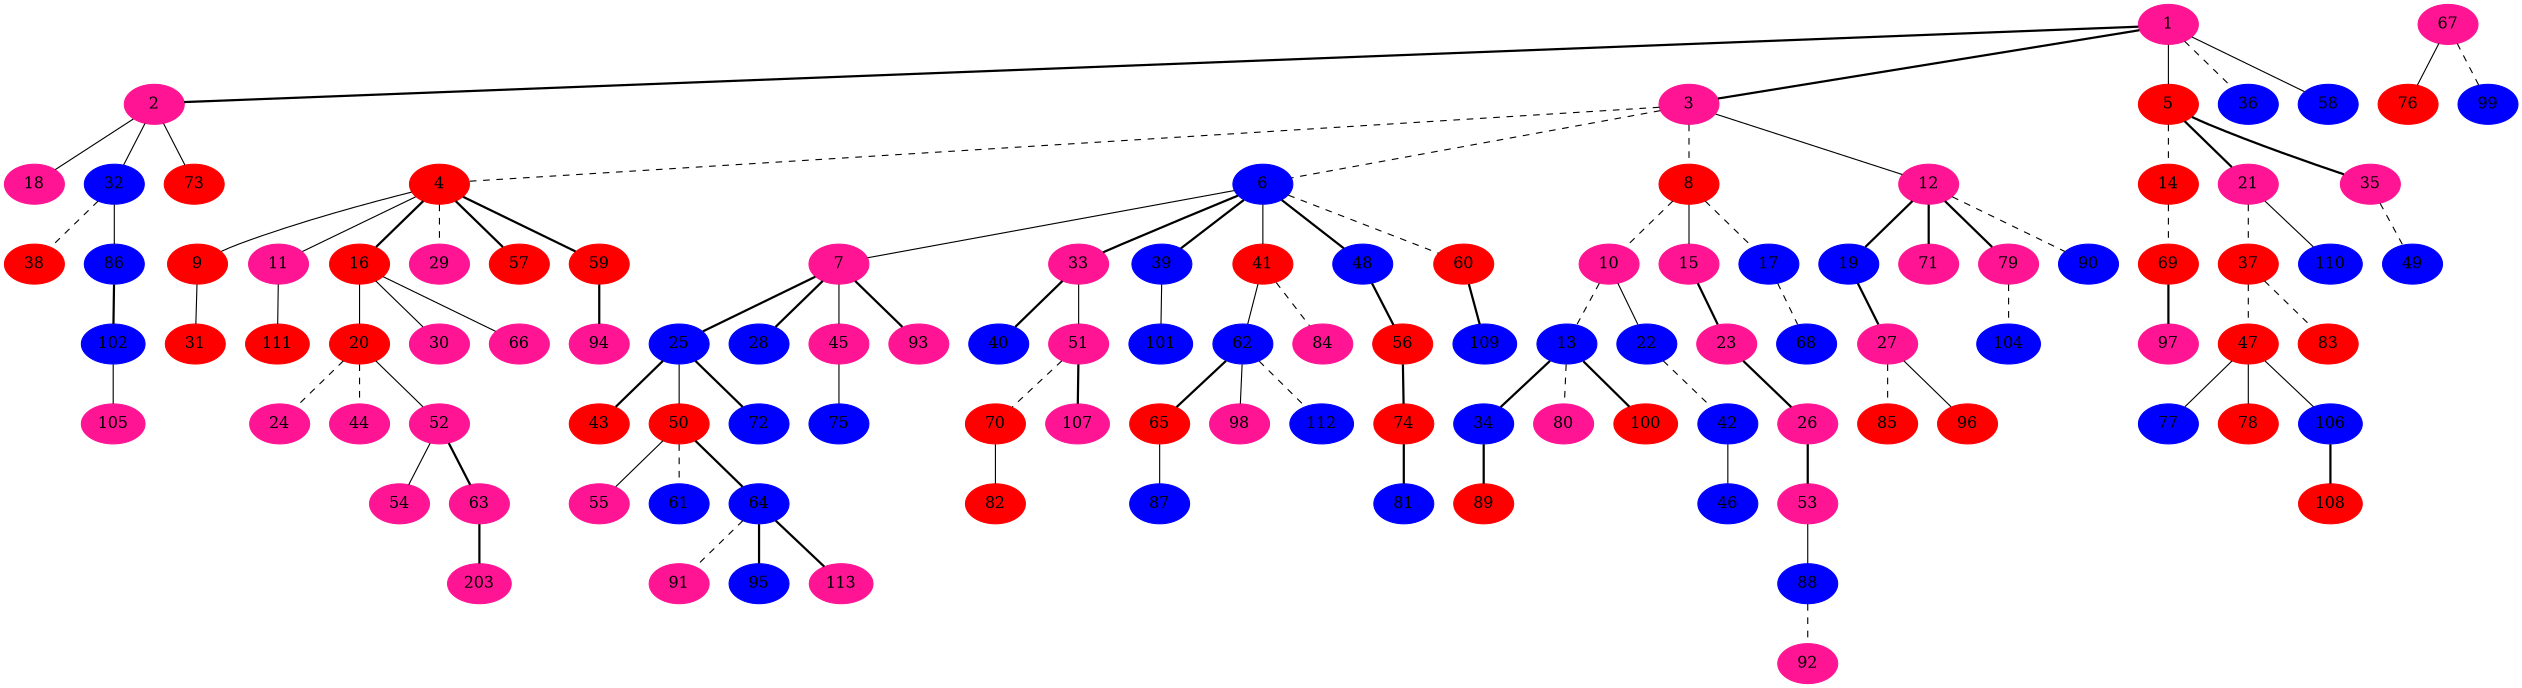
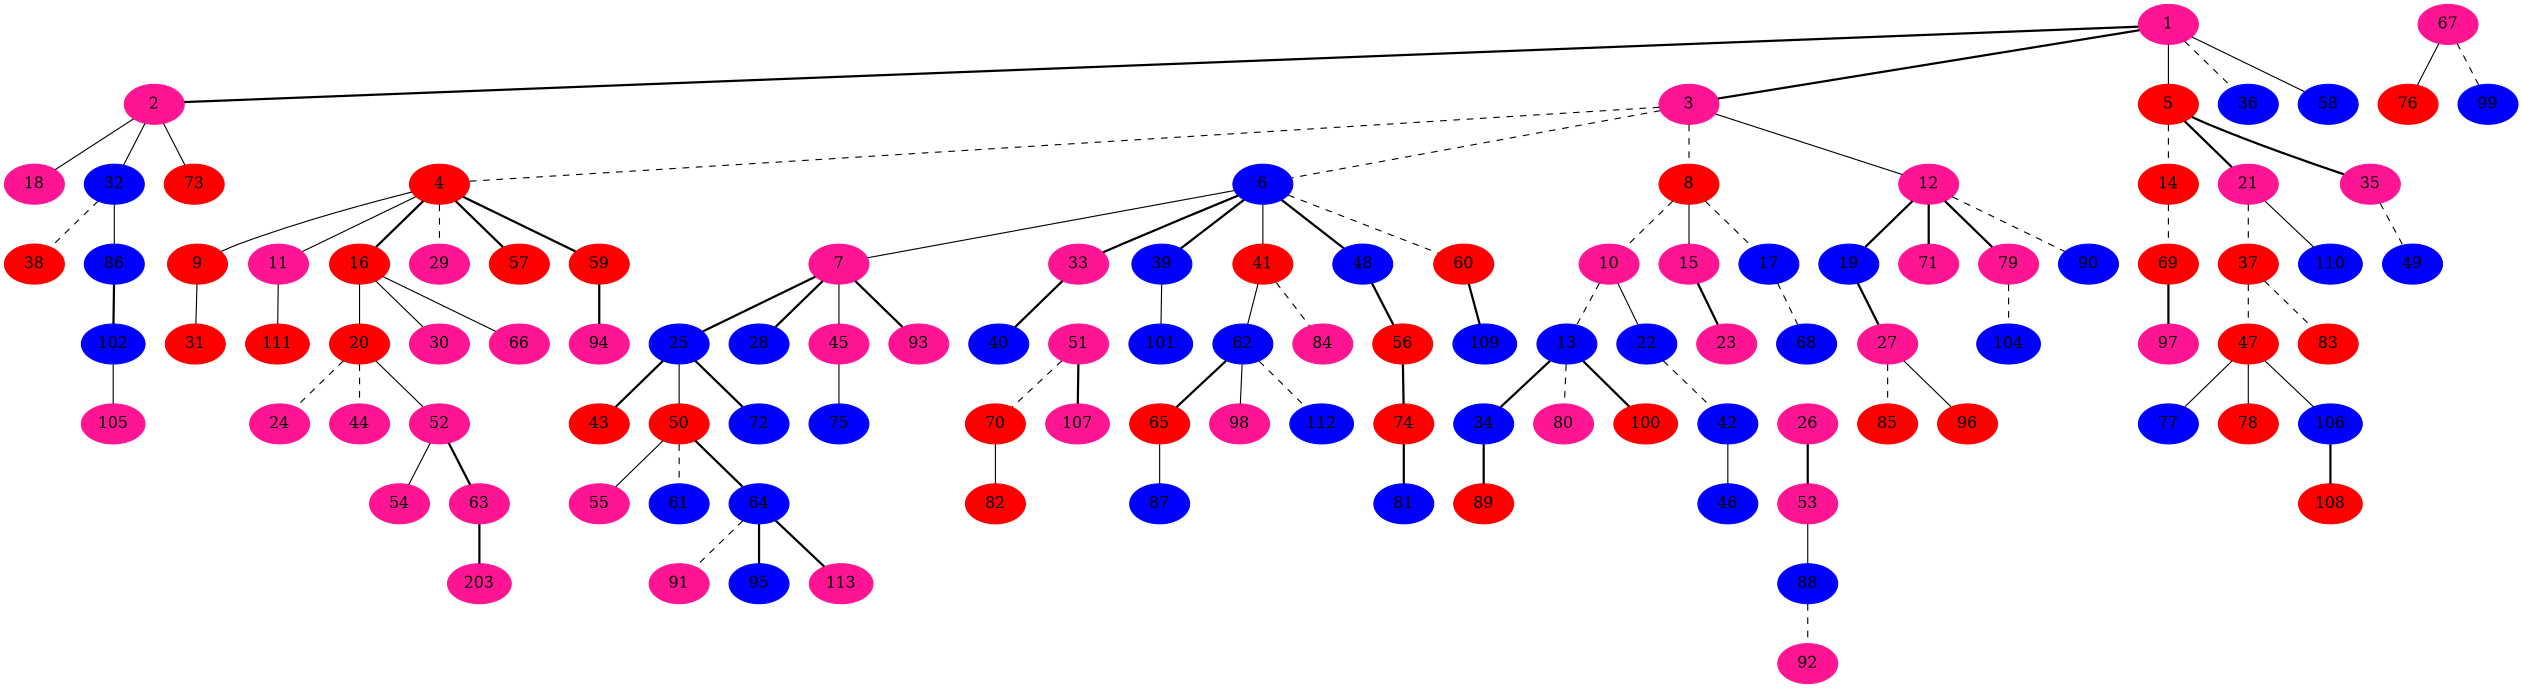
edge "33" -- "51": removed
edge "23" -- "26": removed
